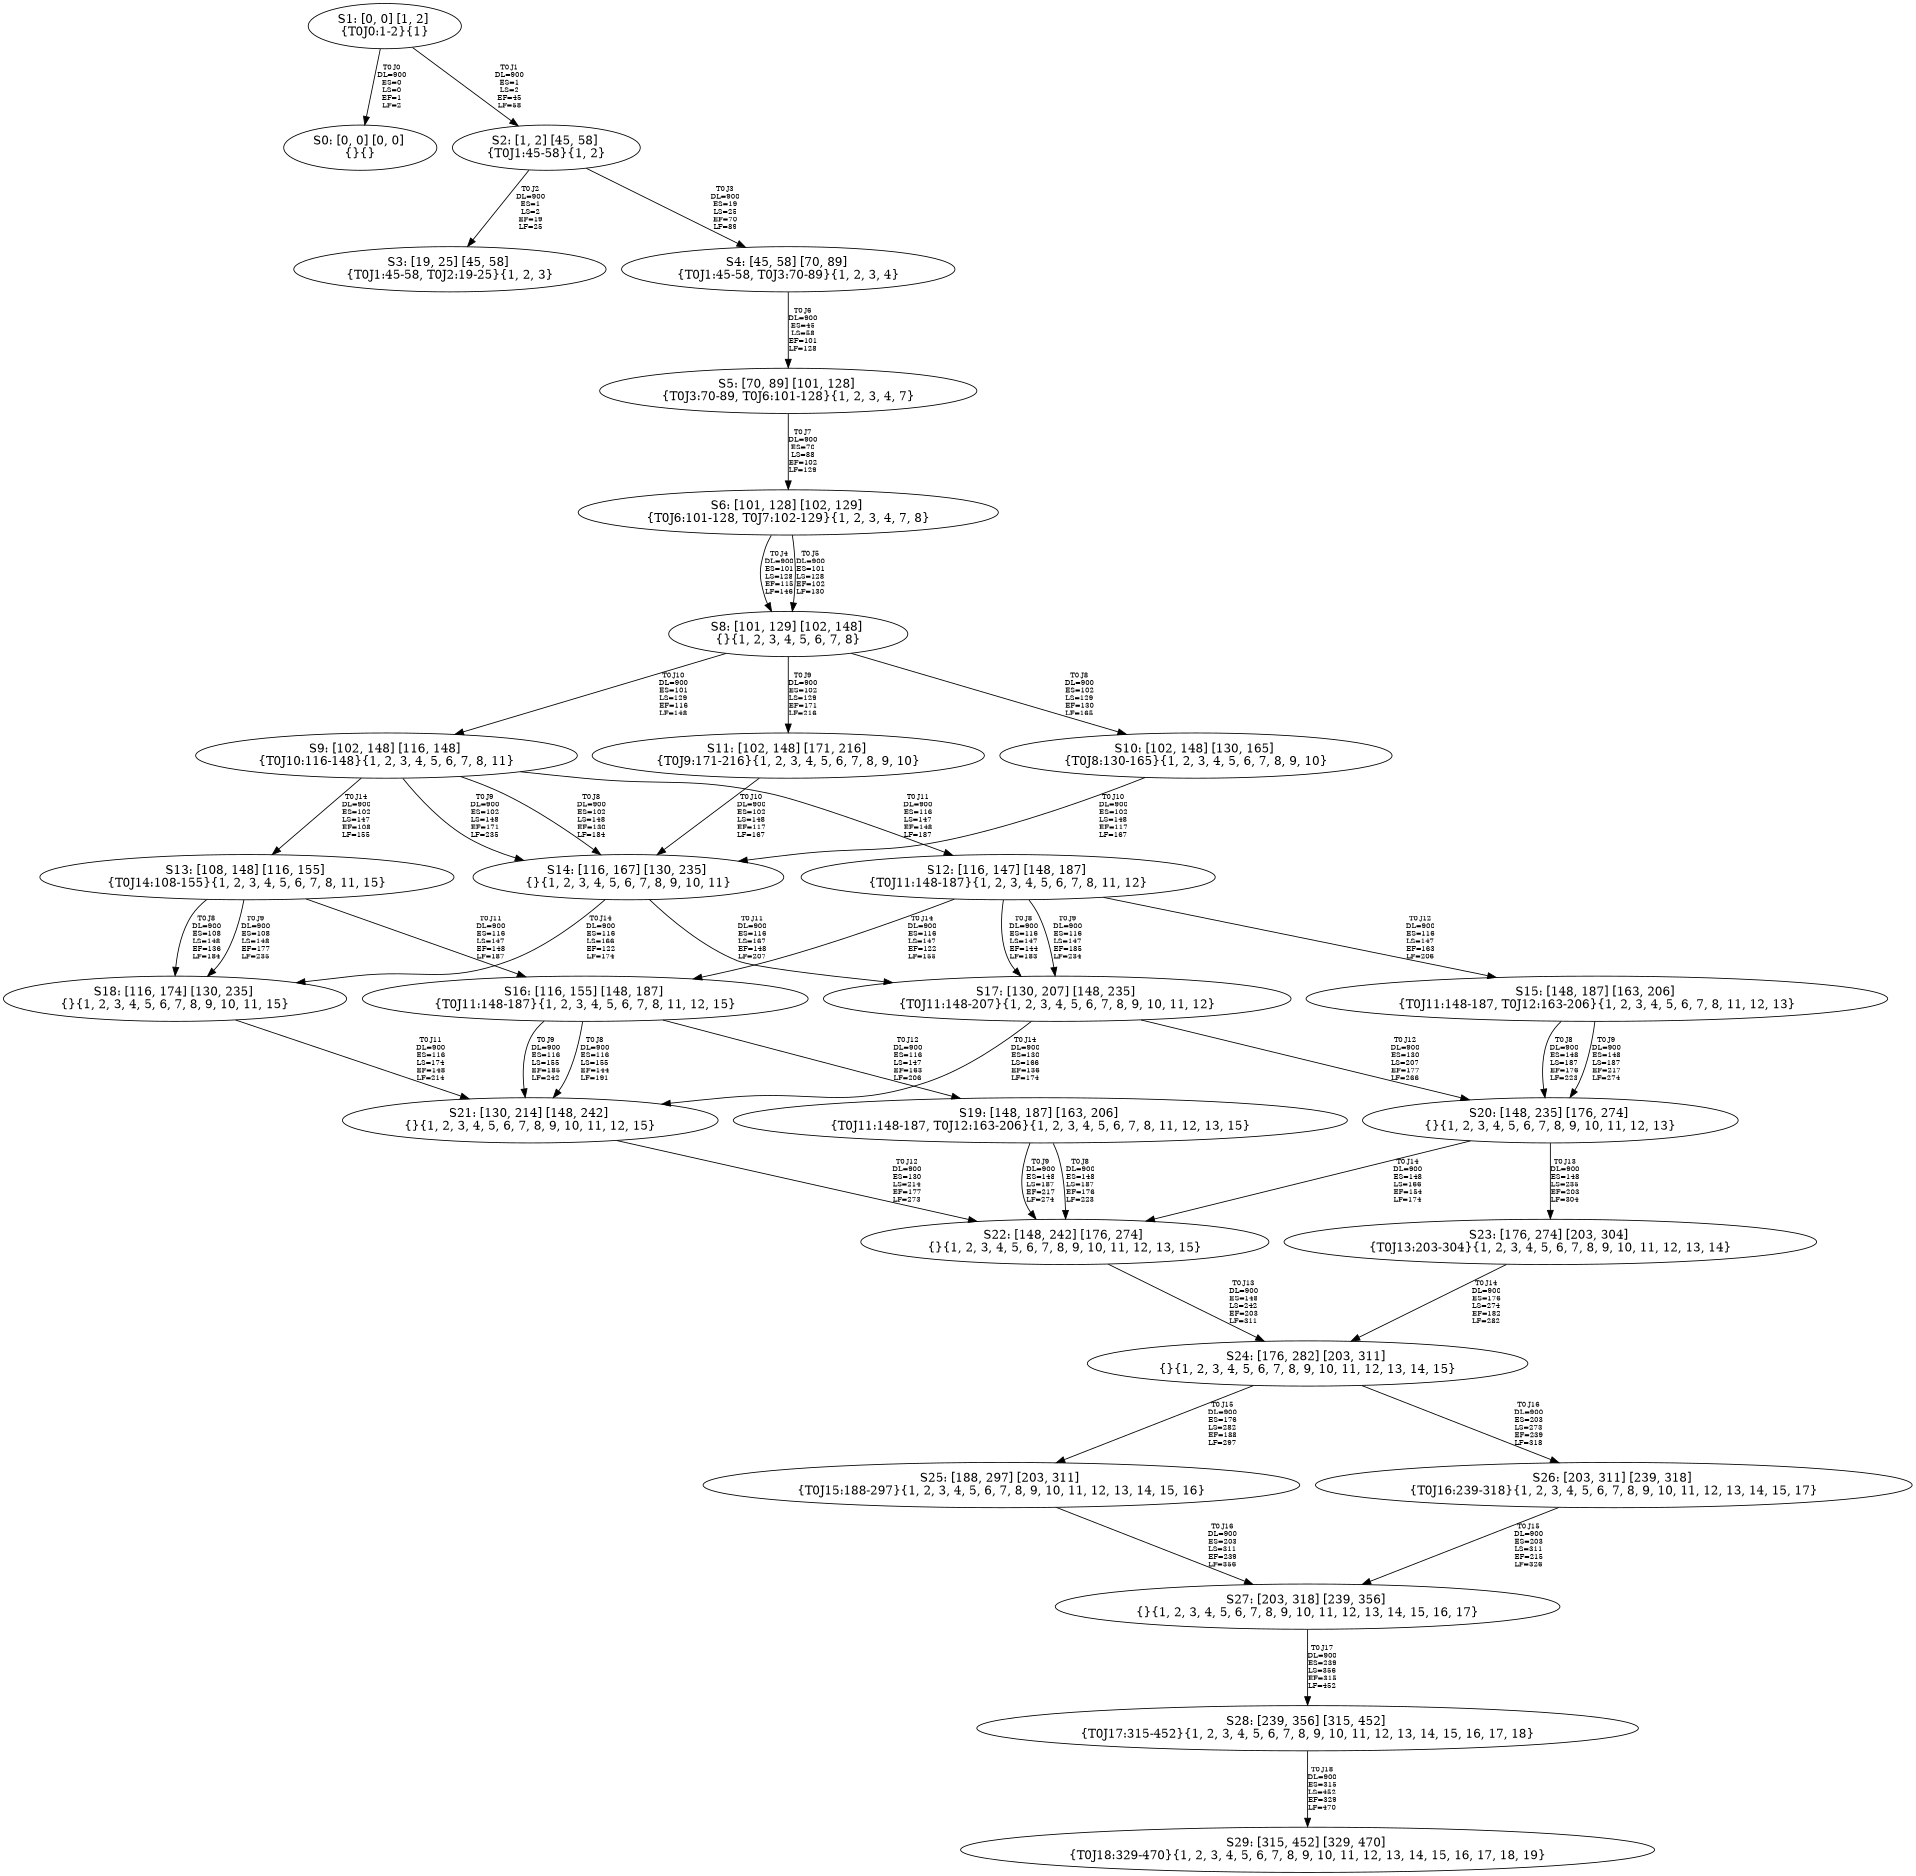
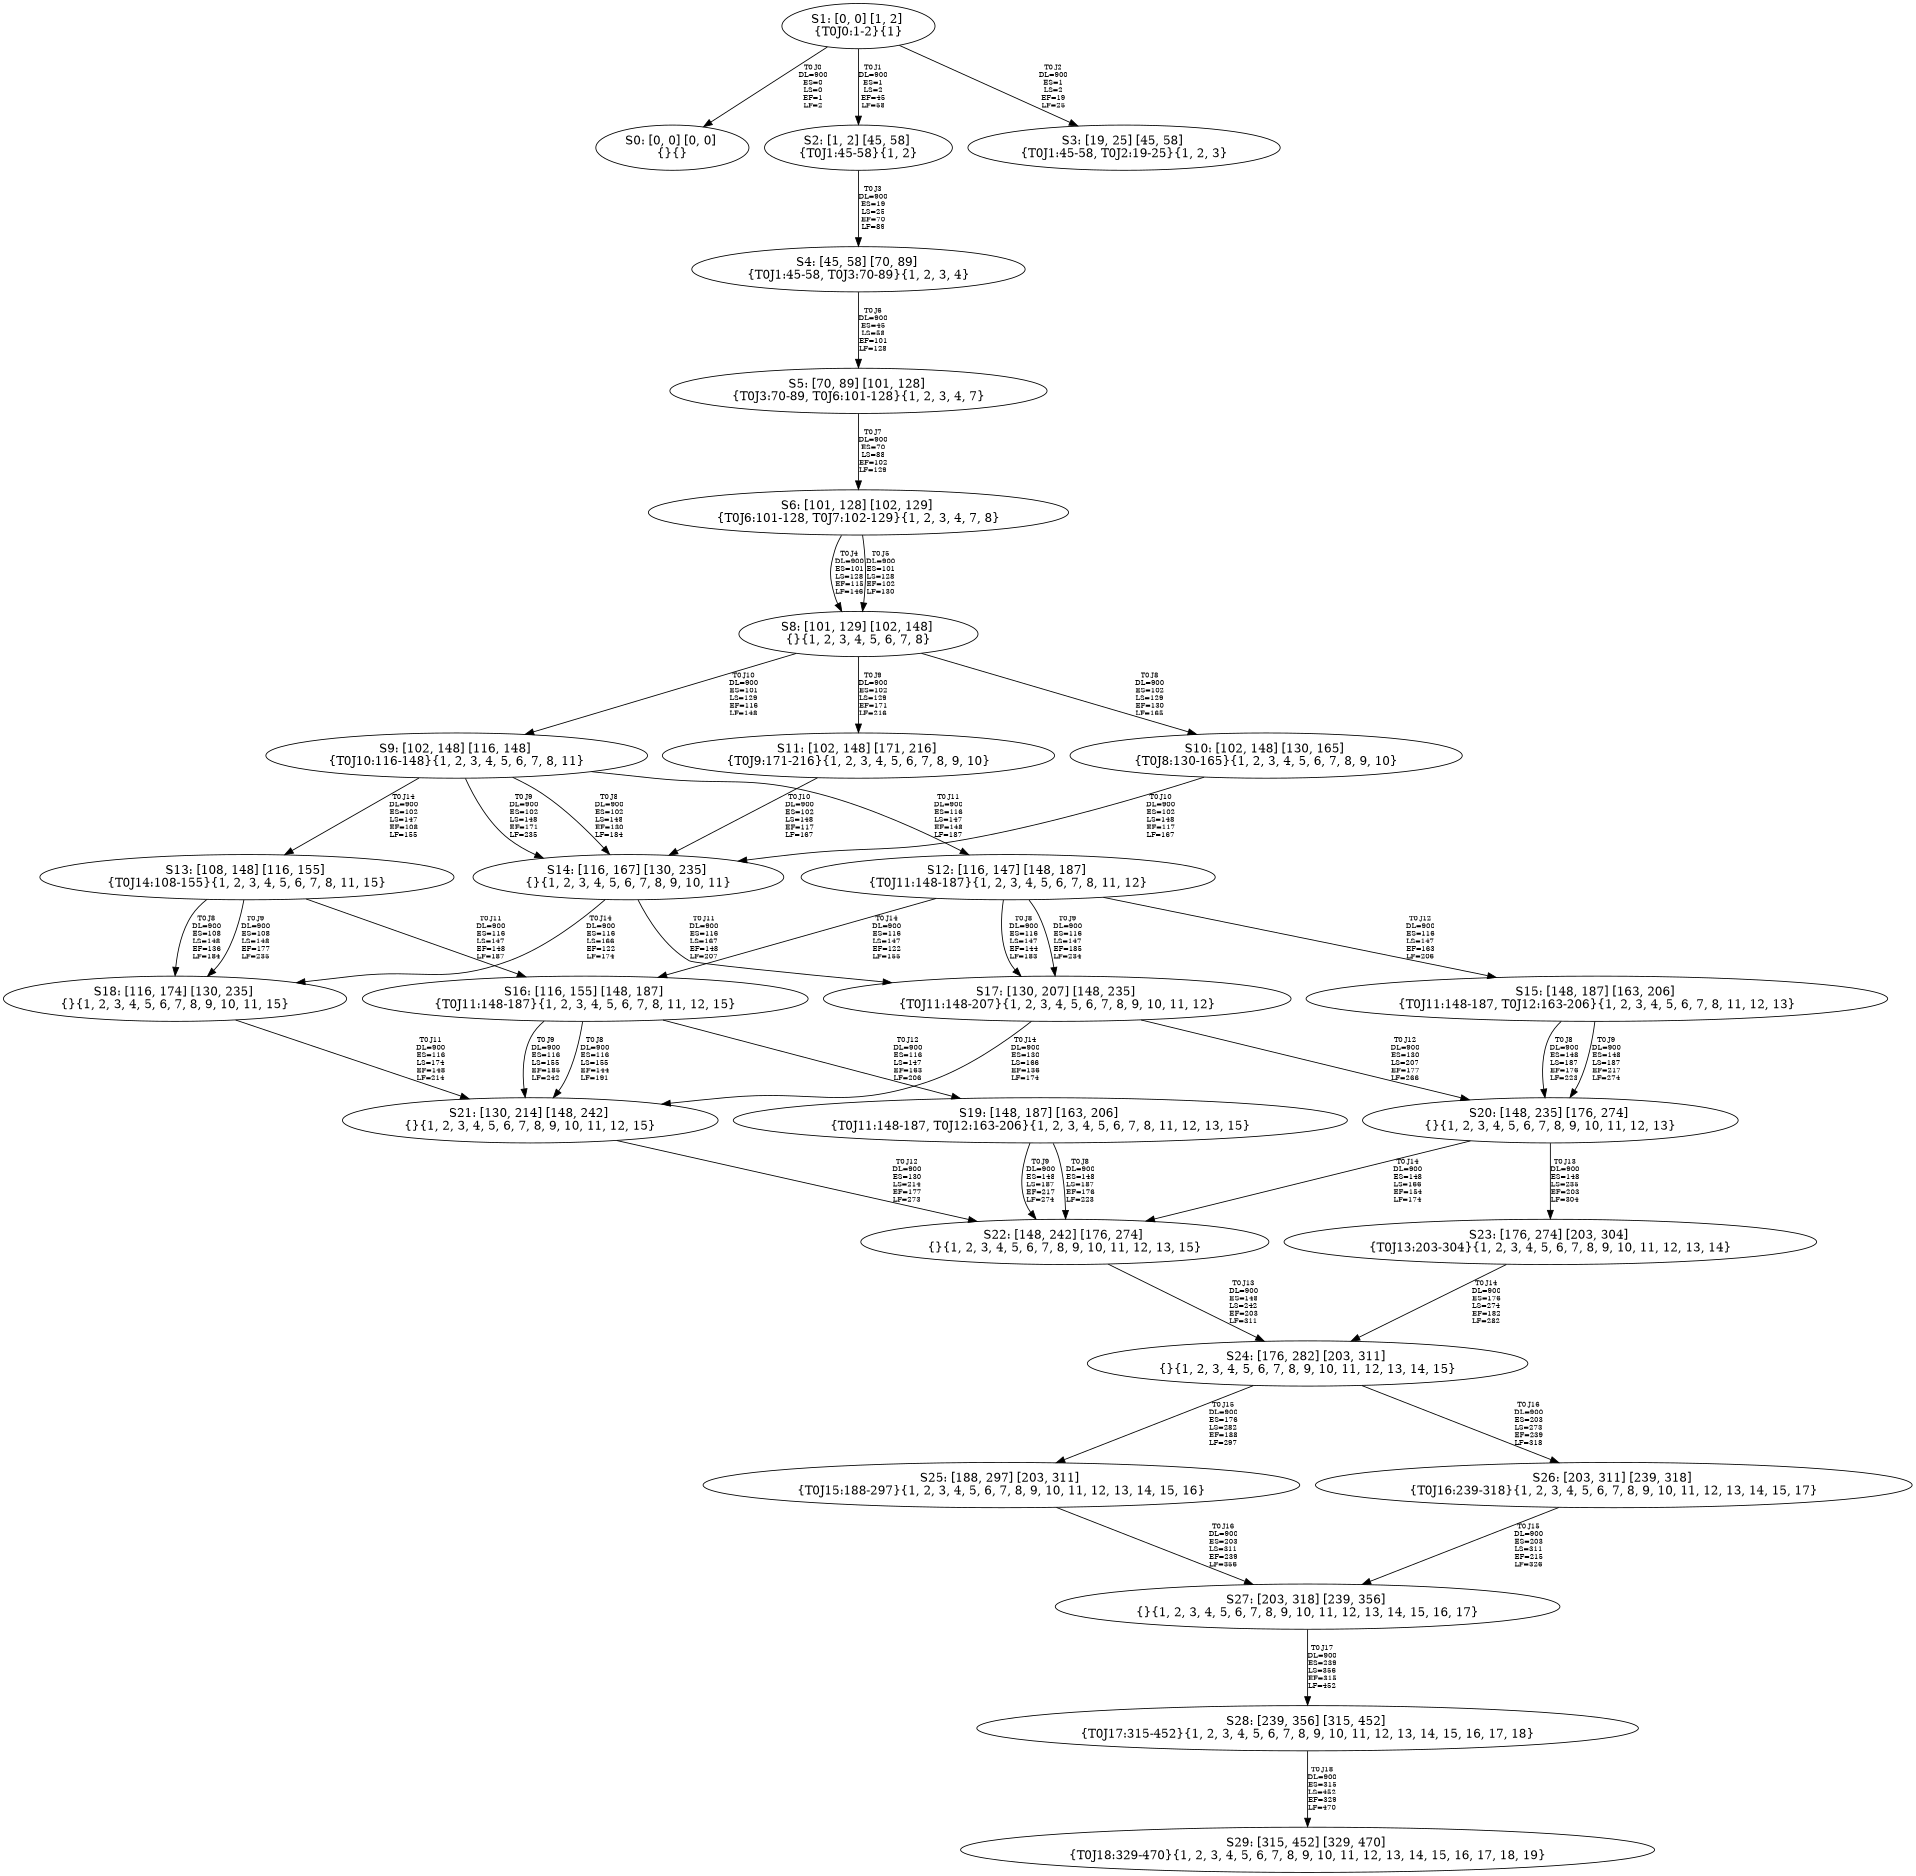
edge "S2: [1, 2] [45, 58] {T0J1:45-58}{1, 2}" -> "S3: [19, 25] [45, 58] {T0J1:45-58, T0J2:19-25}{1, 2, 3}": now "S1: [0, 0] [1, 2] {T0J0:1-2}{1}" -> "S3: [19, 25] [45, 58] {T0J1:45-58, T0J2:19-25}{1, 2, 3}"
